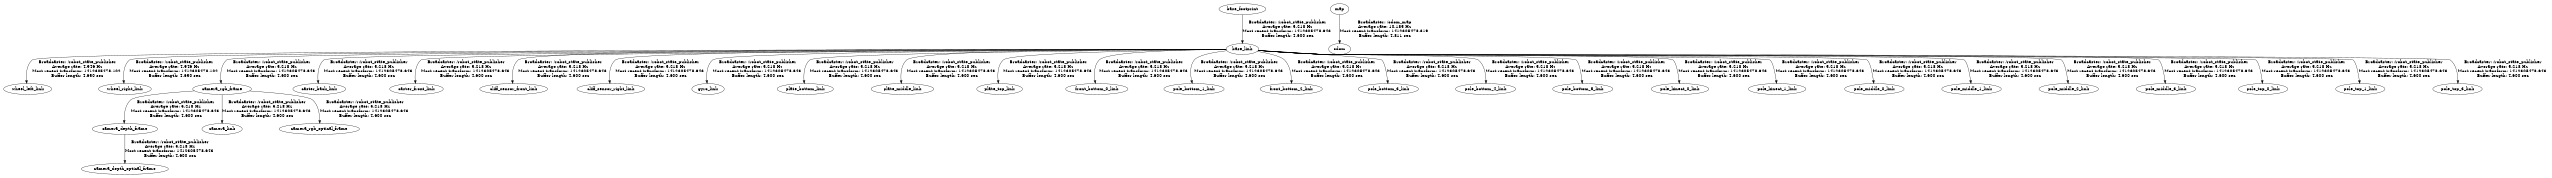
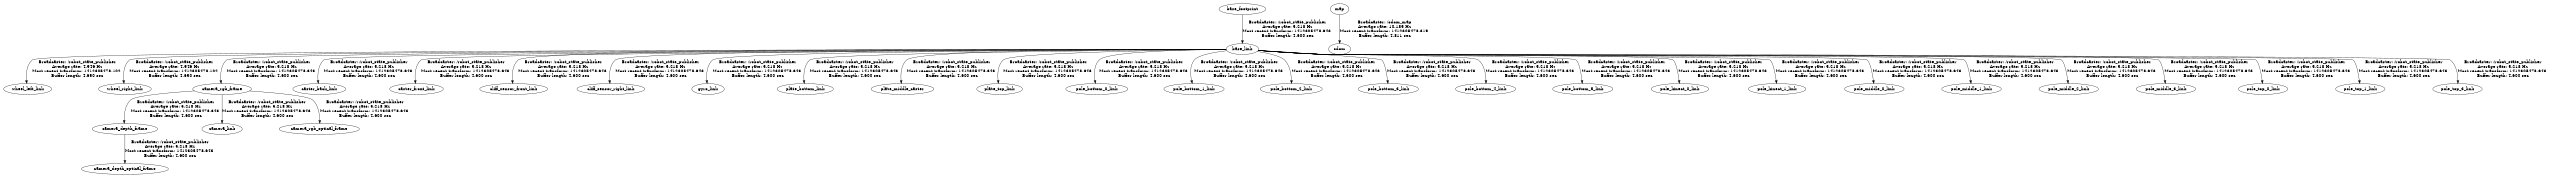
node "plate_middle_link": label "plate_middle_link" -> "plate_middle_caster"
node "front_bottom_0_link": label "front_bottom_0_link" -> "pole_bottom_0_link"
node "front_bottom_2_link": label "front_bottom_2_link" -> "pole_bottom_2_link"
